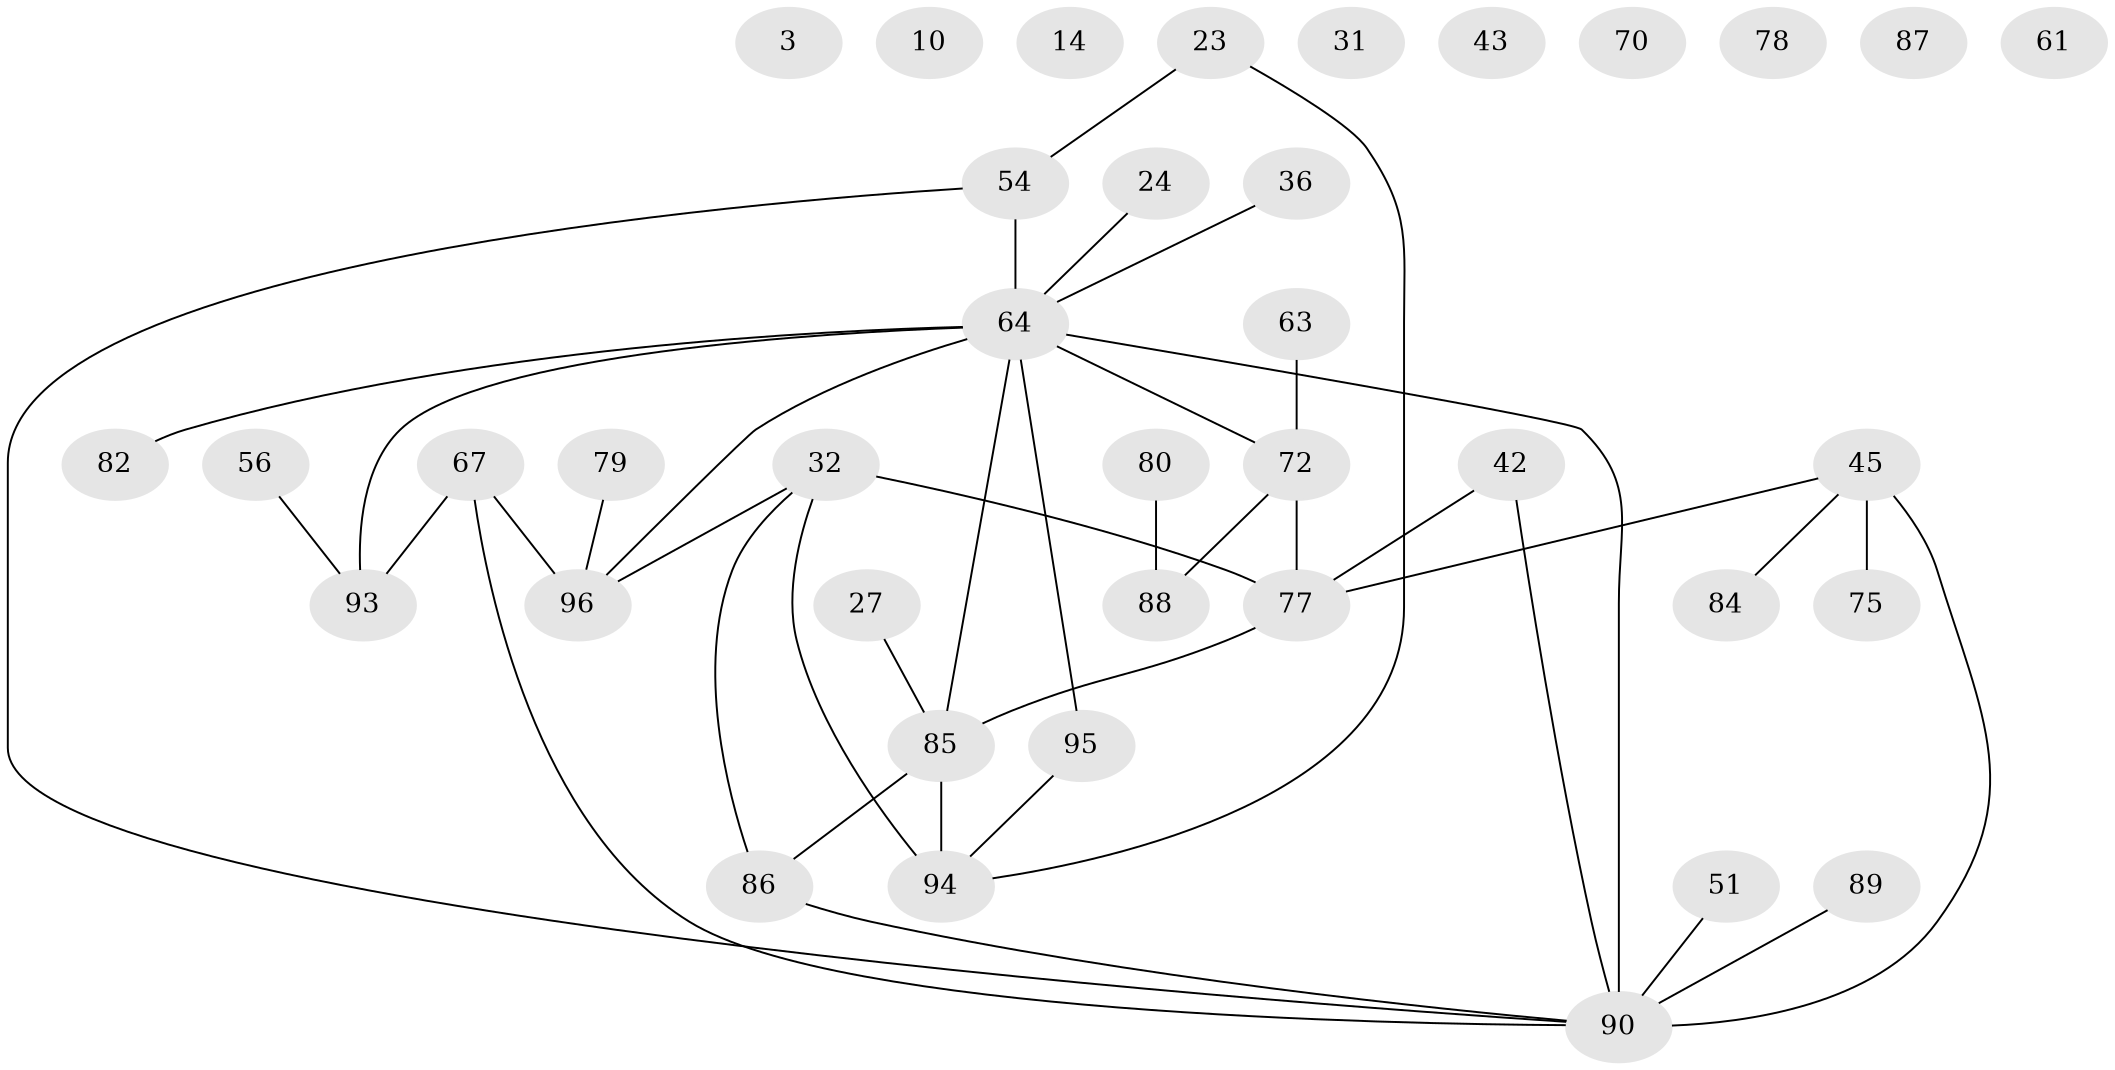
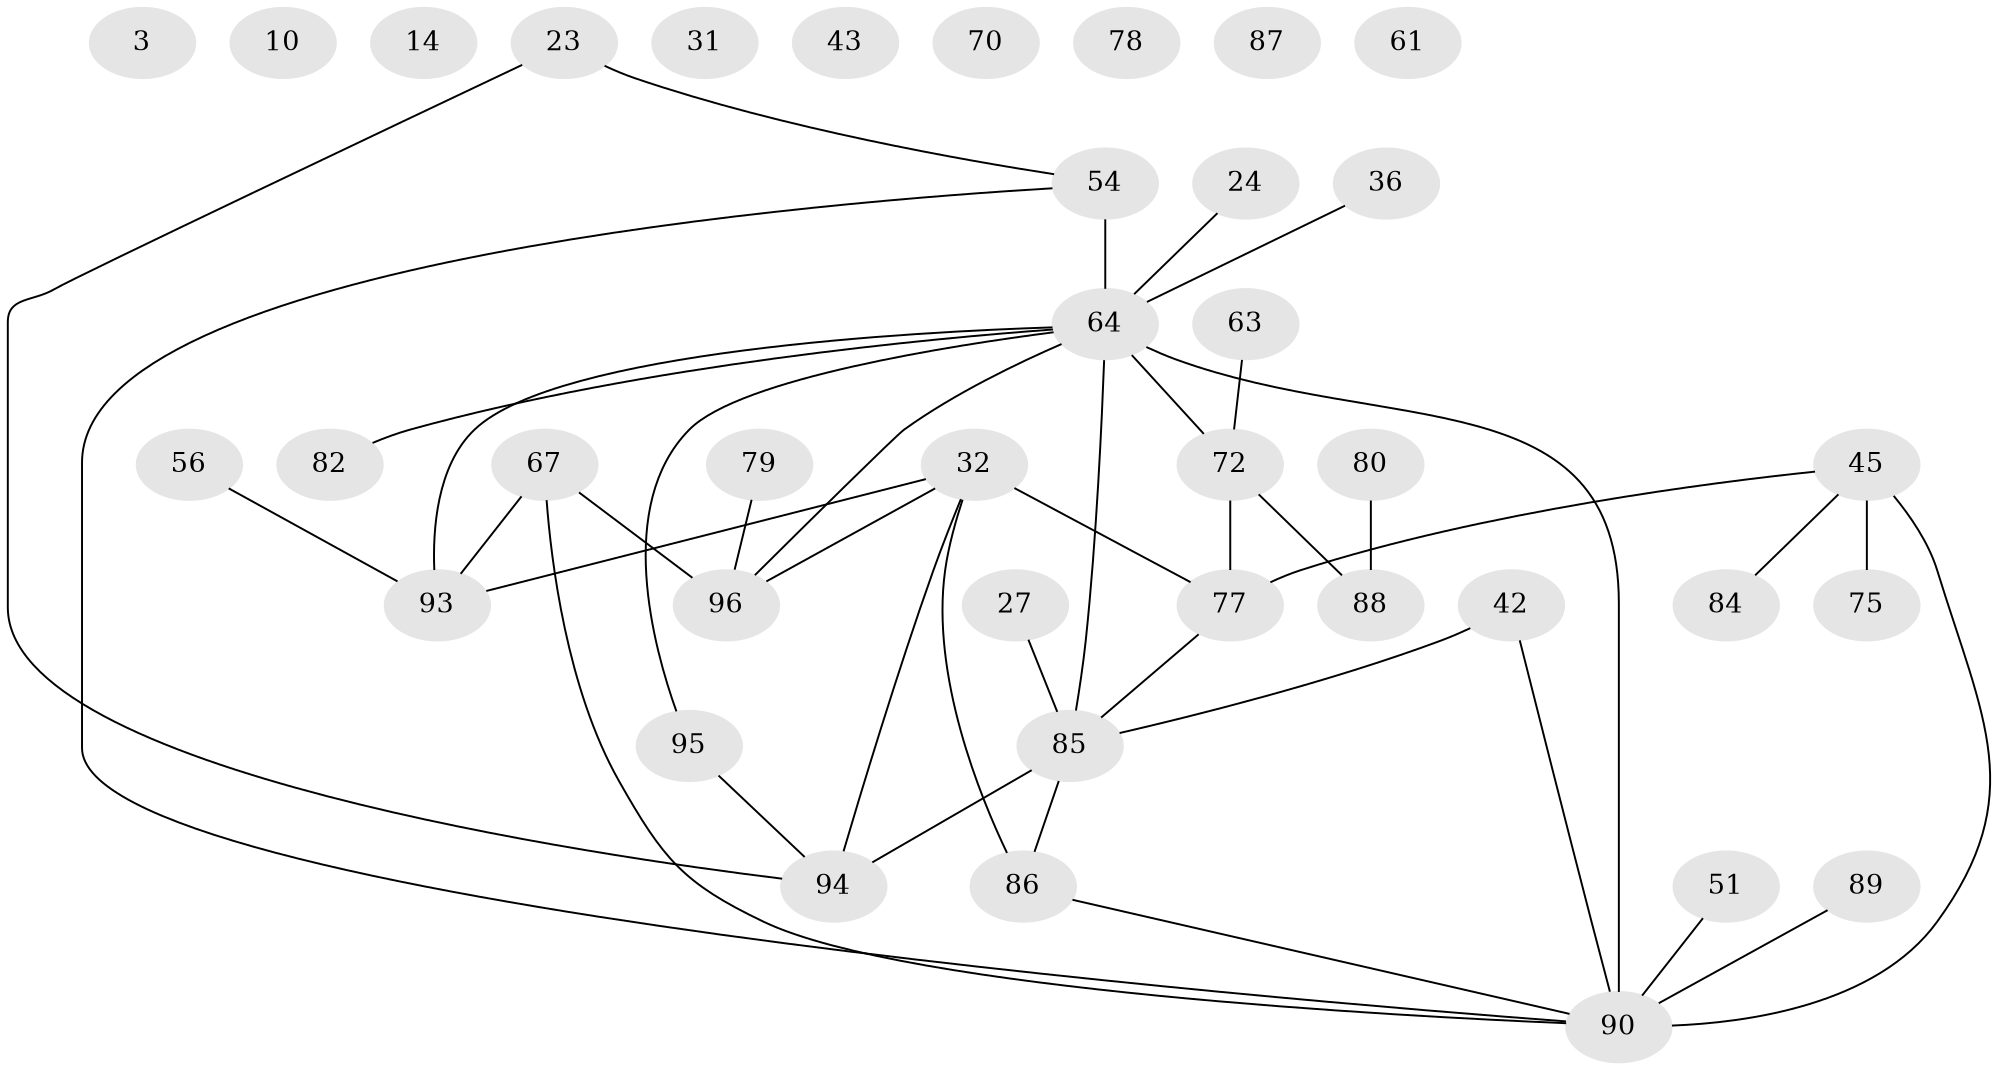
edge "42" -- "77": now "42" -- "85"
edge "32" -- "93": added
